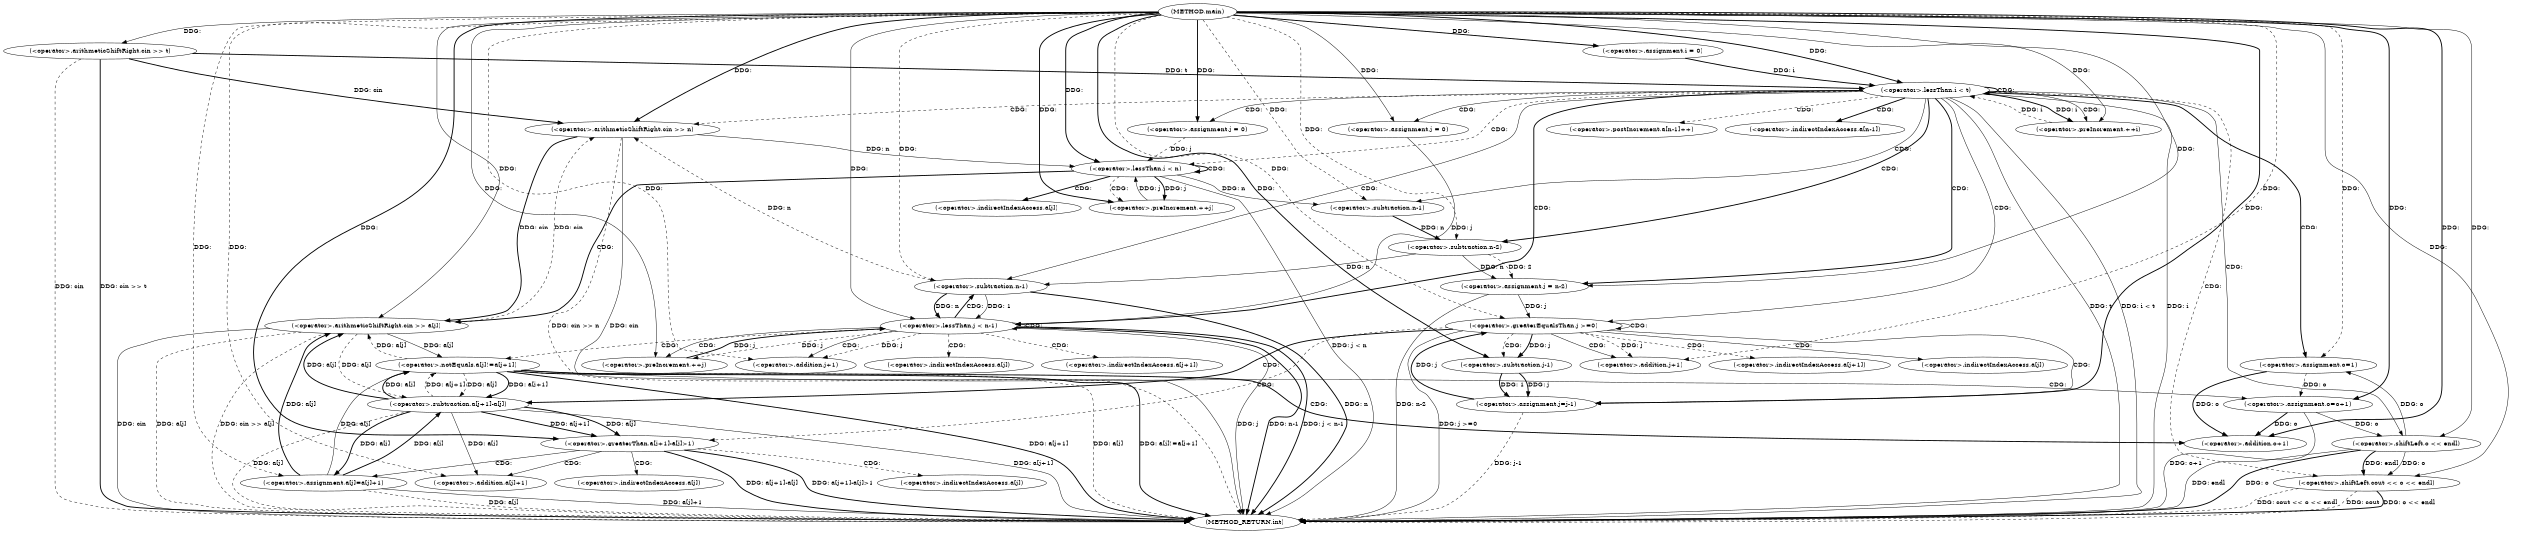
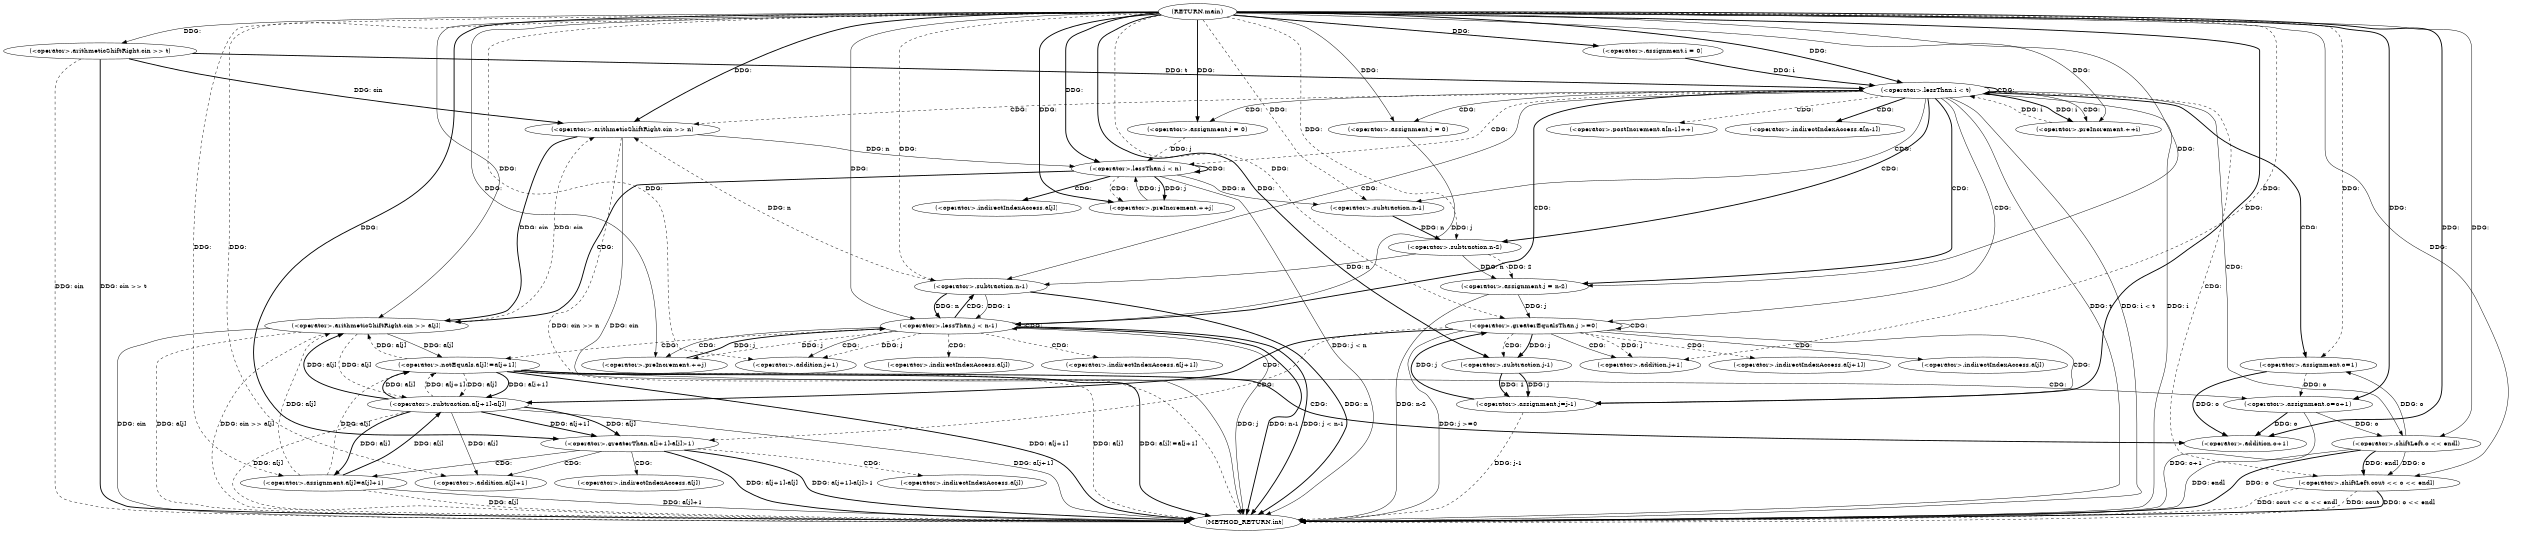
node "(METHOD,main)": label "(METHOD,main)" -> "(RETURN,main)"
edge "(<operator>.assignment,a[j]=a[j]+1)" -> "(<operator>.arithmeticShiftRight,cin >> a[j])": style bold -> dashed
edge "(<operator>.assignment,a[j]=a[j]+1)" -> "(<operator>.notEquals,a[j]!=a[j+1])": style solid -> dashed
